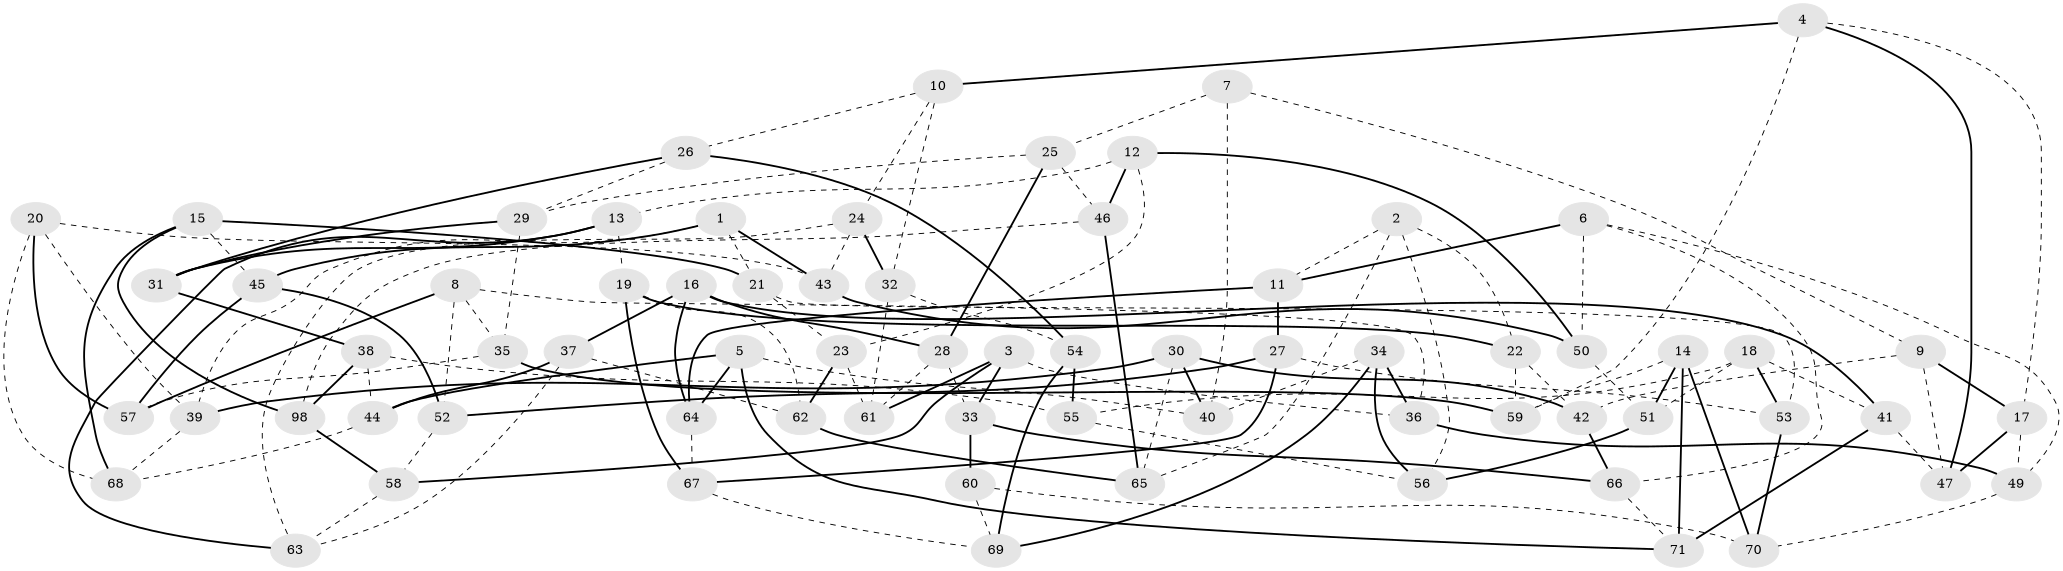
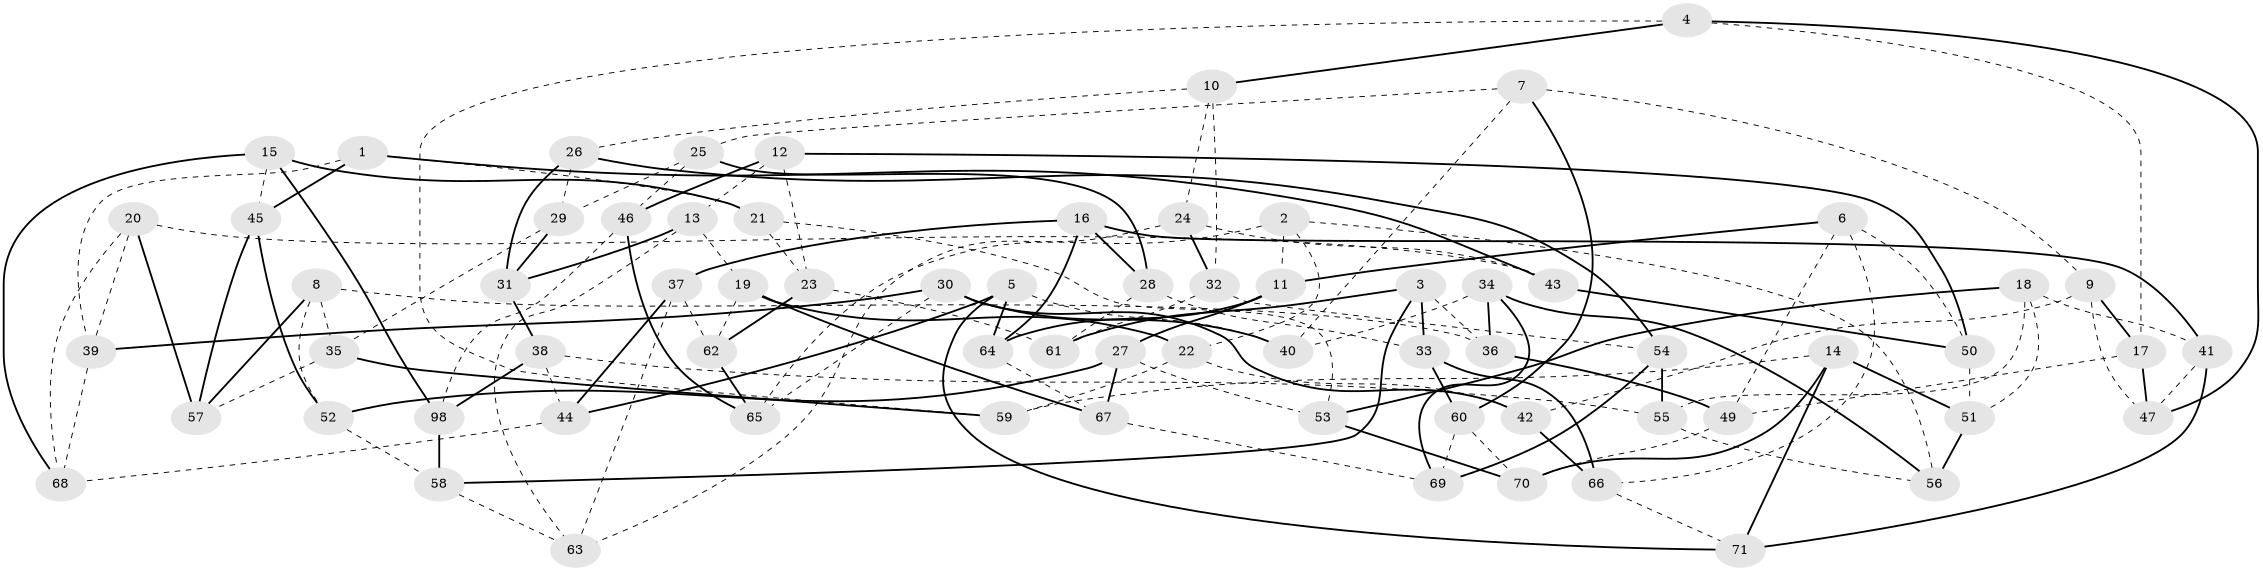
edge "7" -- "60": added
edge "13" -- "63": style bold -> dashed
